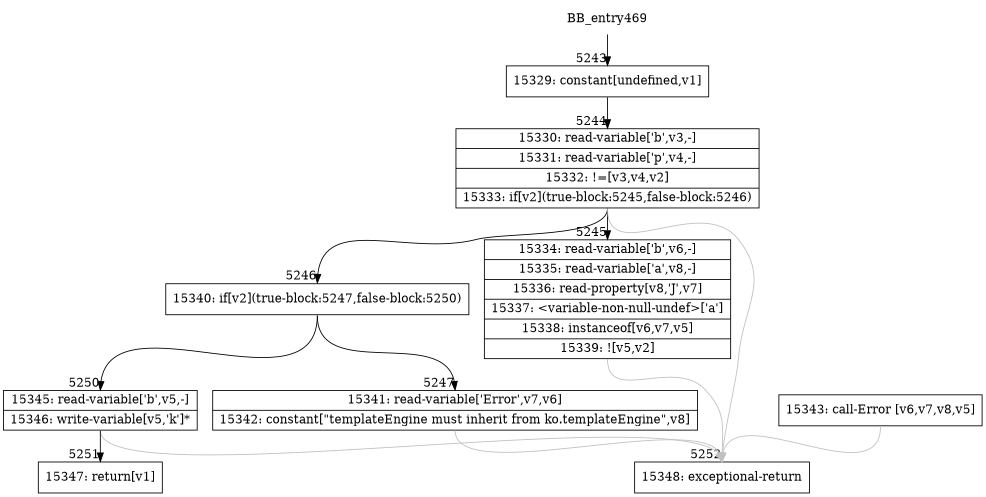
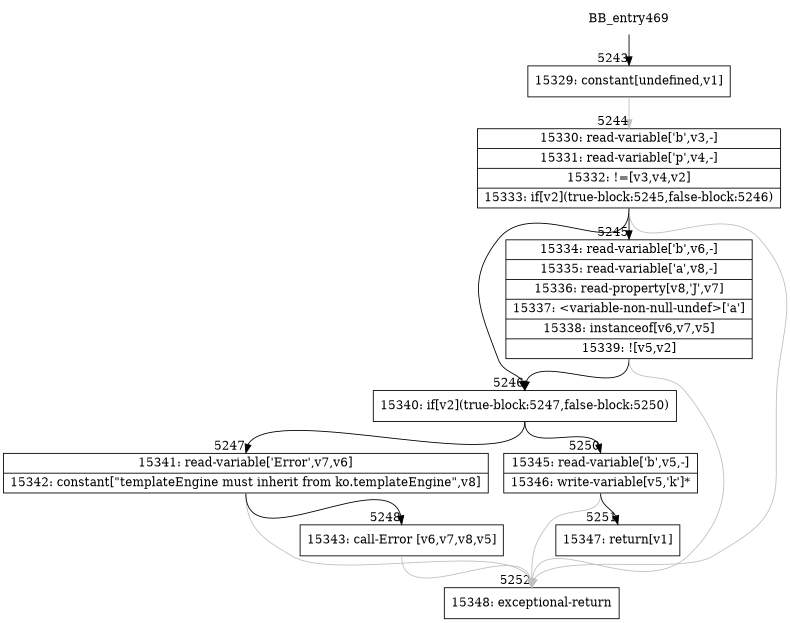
edge "15329: constant[undefined,v1]" -> "15330: read-variable['b',v3,-]": color black -> gray
edge "15334: read-variable['b',v6,-]" -> "15340: if[v2](true-block:5247,false-block:5250)": added
edge "15341: read-variable['Error',v7,v6]" -> "15343: call-Error [v6,v7,v8,v5]": added
